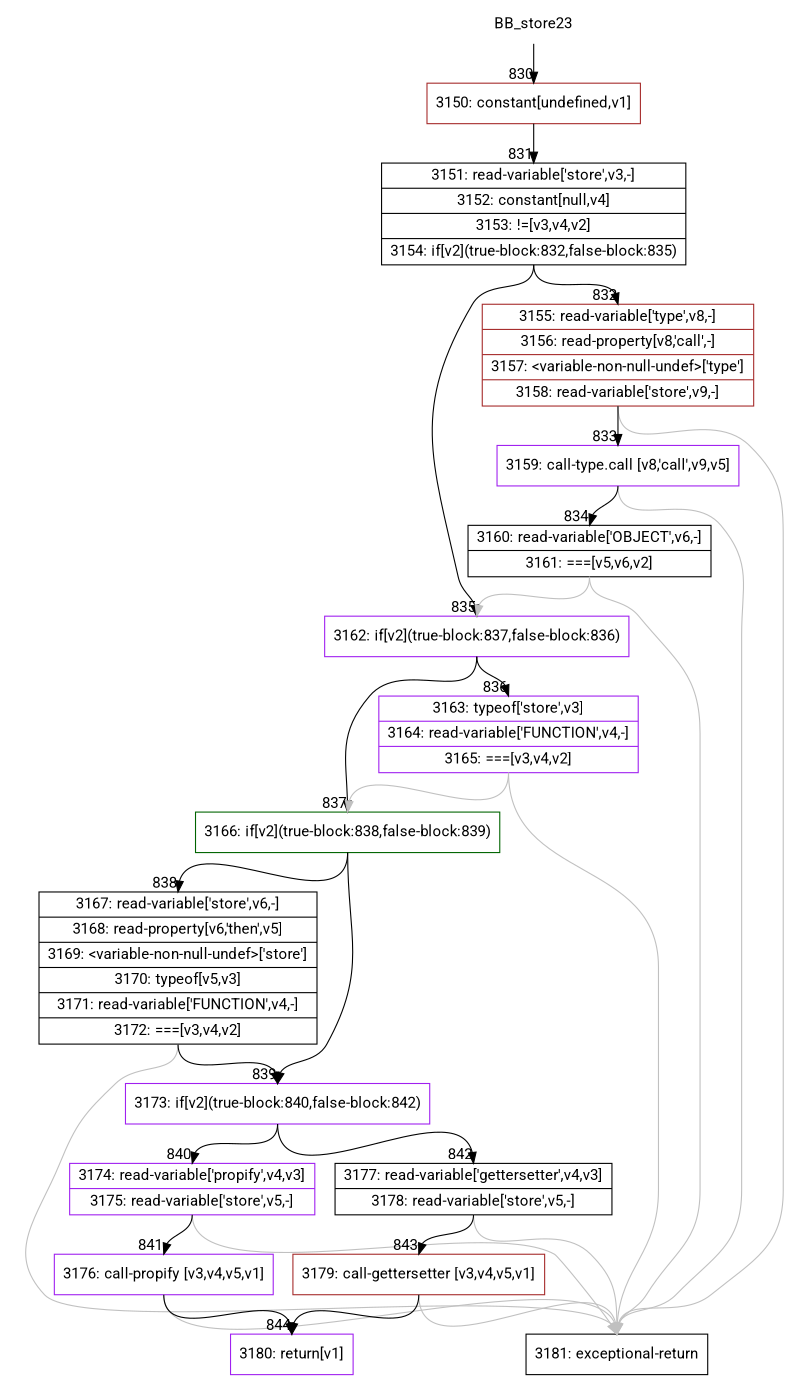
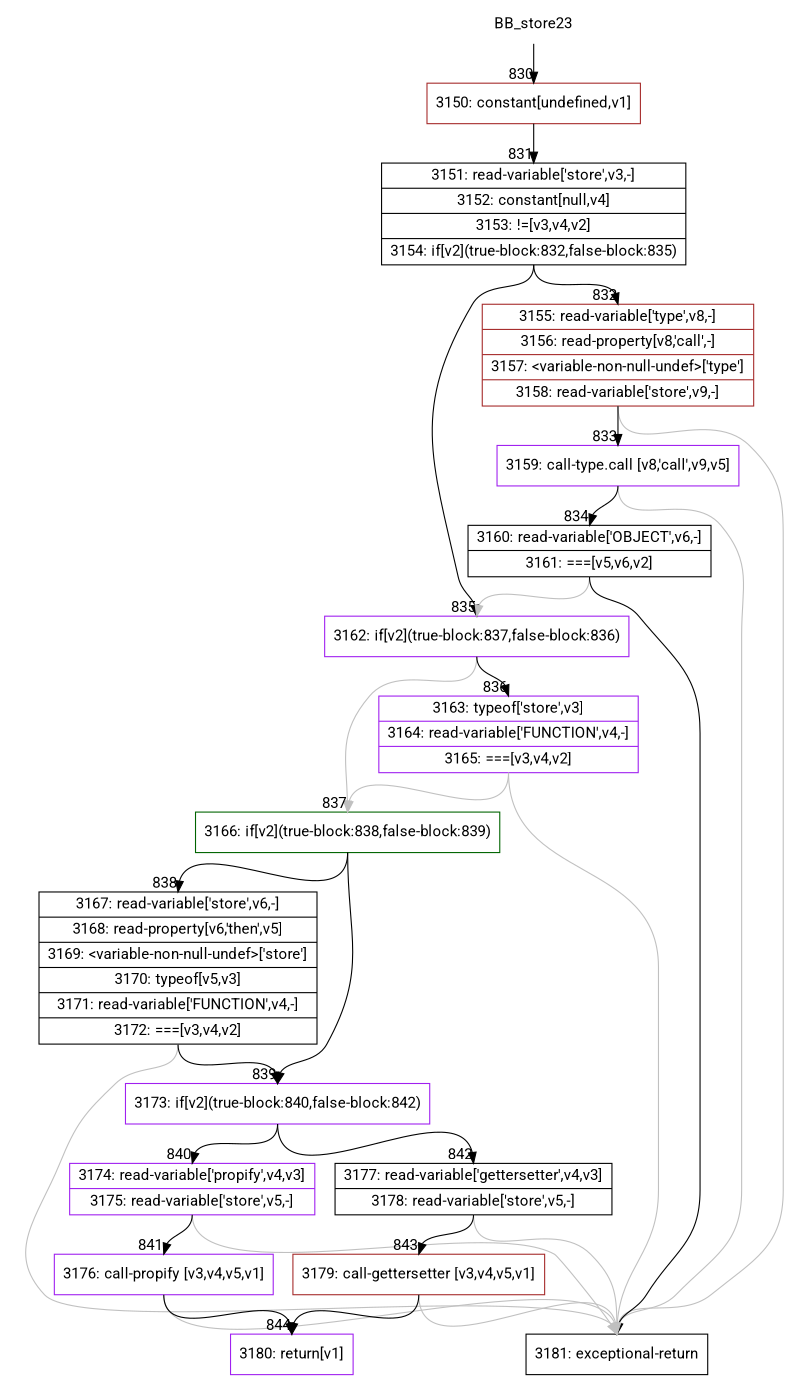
edge "3162: if[v2](true-block:837,false-block:836)" -> "3166: if[v2](true-block:838,false-block:839)": color black -> gray
edge "3160: read-variable['OBJECT',v6,-]" -> "3181: exceptional-return": color gray -> black
